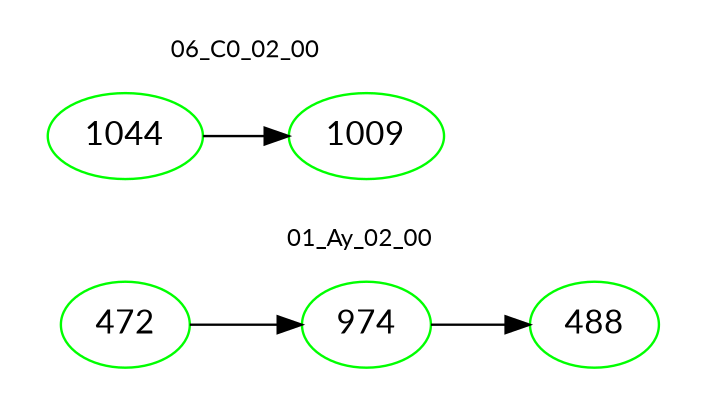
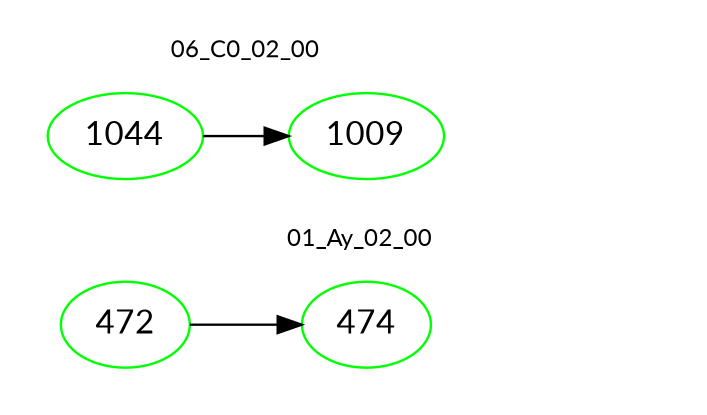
node "974": label "974" -> "474"
node "488": removed
